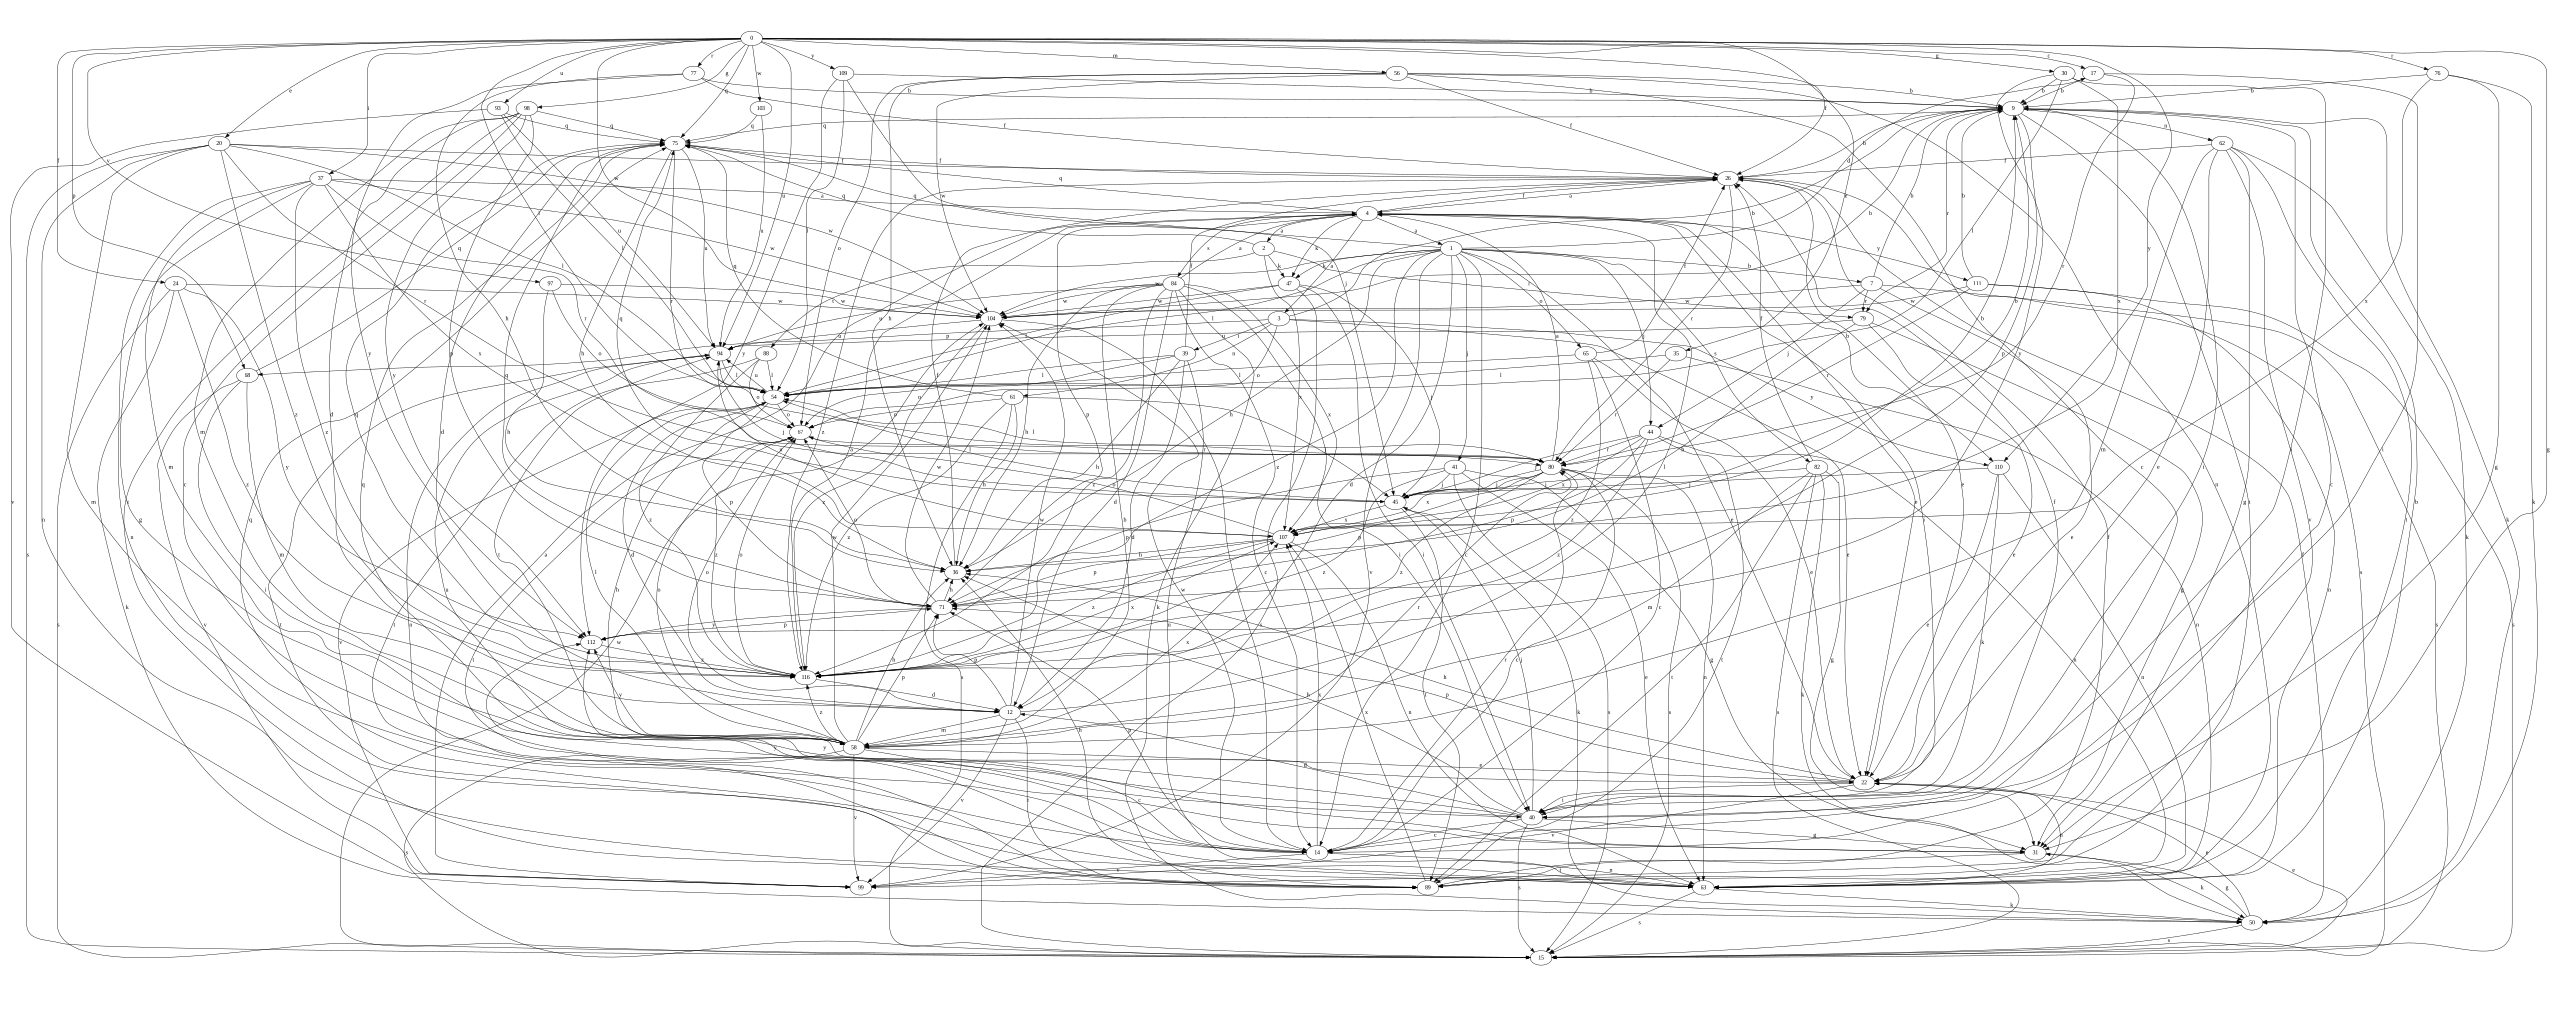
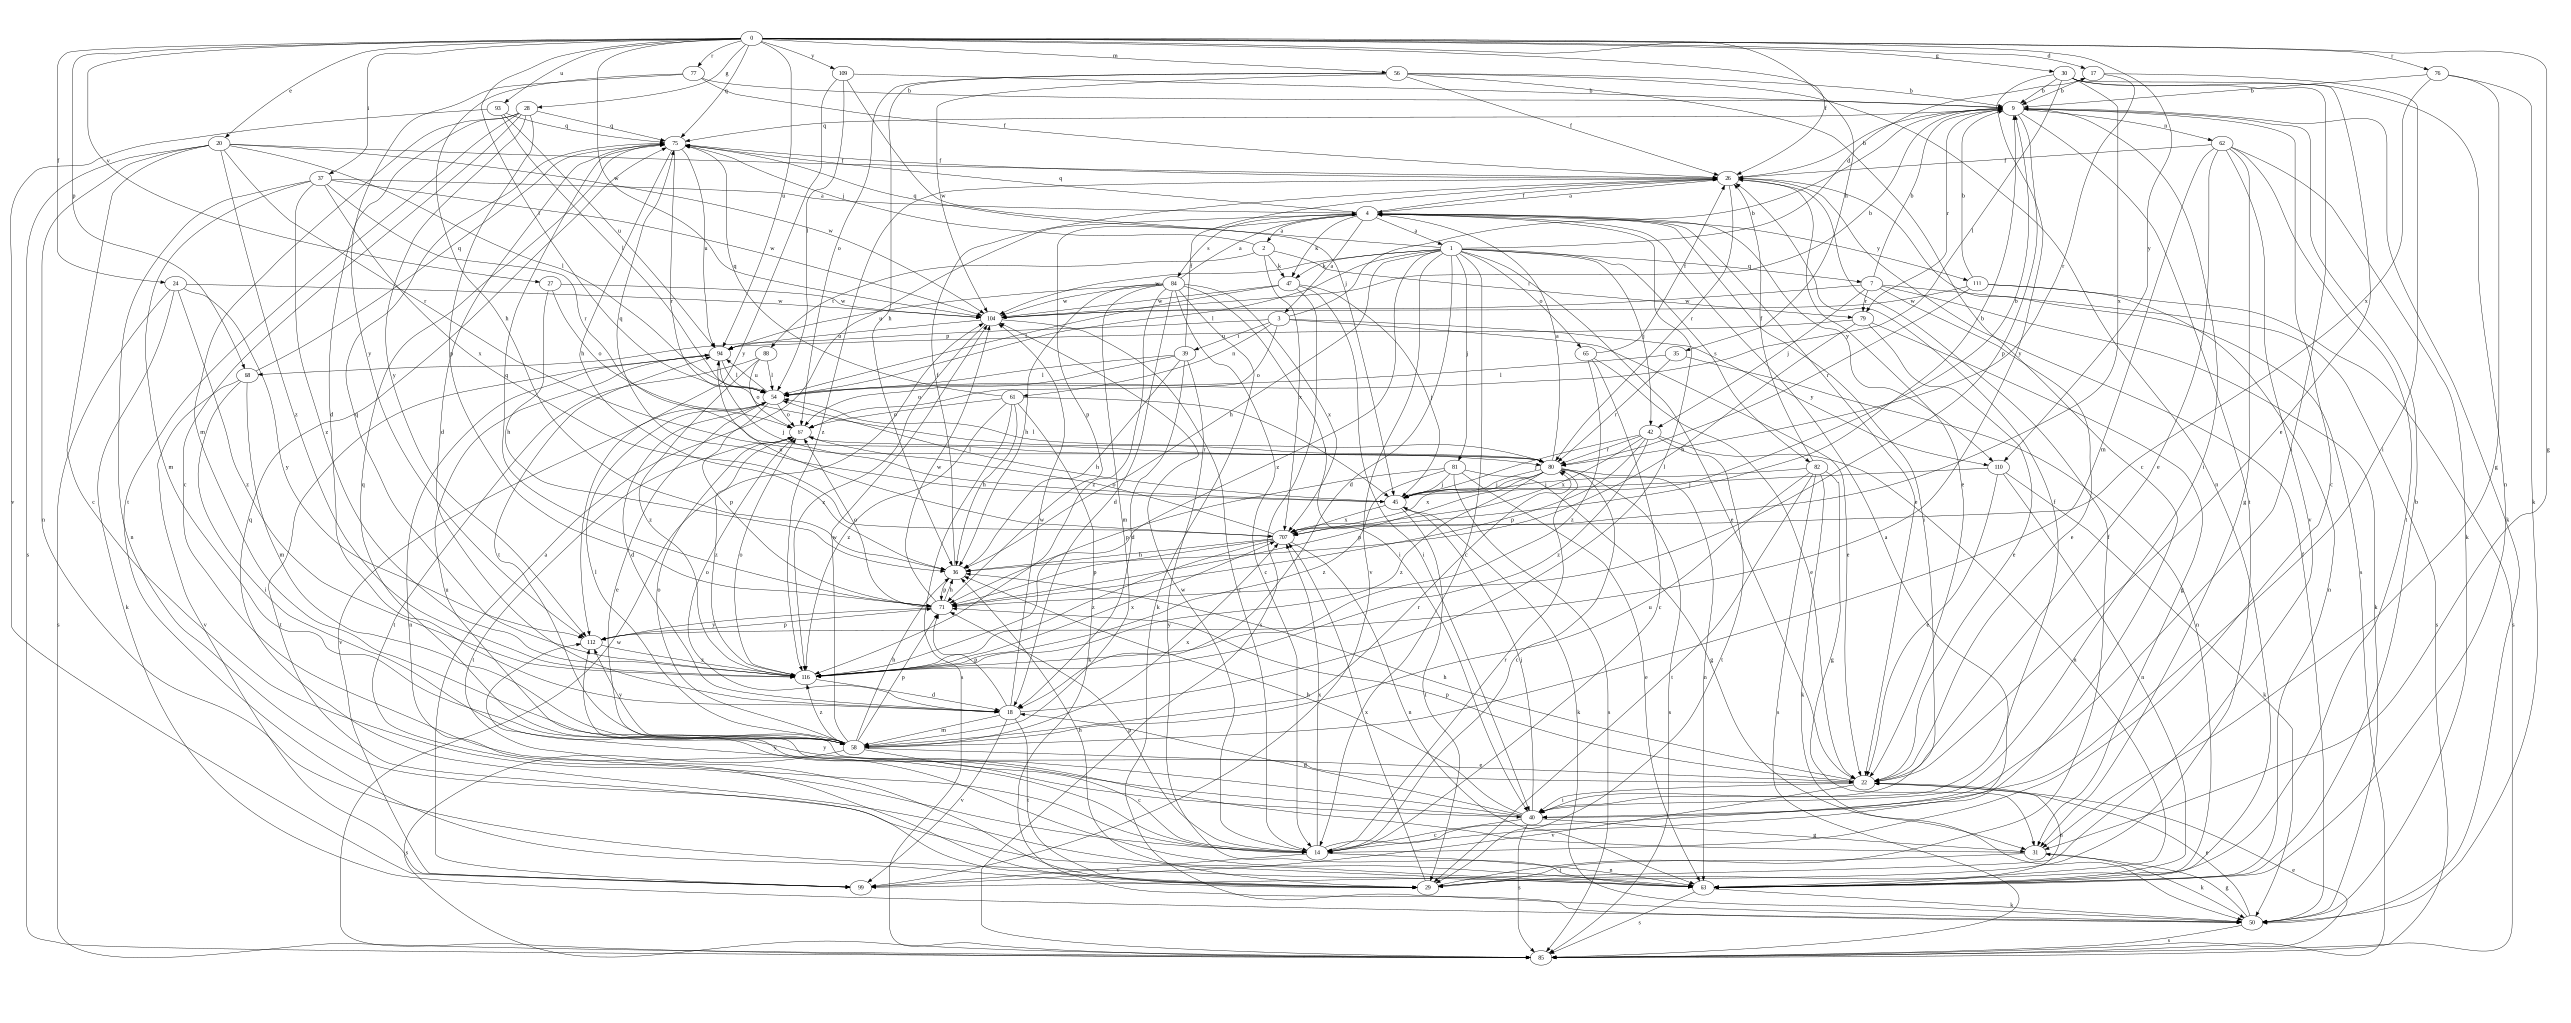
edge "0" -> "17": label "c" -> "d"
node "98": label "98" -> "28"
node "103": removed
edge "2" -> "75": label "q" -> "j"
edge "0" -> "35": label "e" -> "h"
edge "1" -> "7": label "b" -> "q"
node "97": label "97" -> "27"
edge "116" -> "4": now "14" -> "4"
edge "4" -> "110": label "b" -> "y"
edge "30" -> "22": added, label "e"
edge "65" -> "54": removed, label "l"
node "44": label "44" -> "42"
edge "7" -> "50": added, label "k"
node "41": label "41" -> "81"
edge "20" -> "14": label "m" -> "c"
edge "84" -> "58": label "b" -> "m"
node "107": label "107" -> "707"
edge "36" -> "71": added, label "p"
edge "54" -> "22": label "h" -> "e"
edge "82" -> "58": label "m" -> "u"
edge "30" -> "63": added, label "n"
edge "39" -> "63": label "n" -> "y"
node "12": label "12" -> "18"
edge "110" -> "40": now "110" -> "50"
edge "37" -> "31": removed, label "g"
edge "58" -> "99": removed, label "v"
node "89": label "89" -> "29"
edge "61" -> "50": added, label "k"
node "15": label "15" -> "85"
